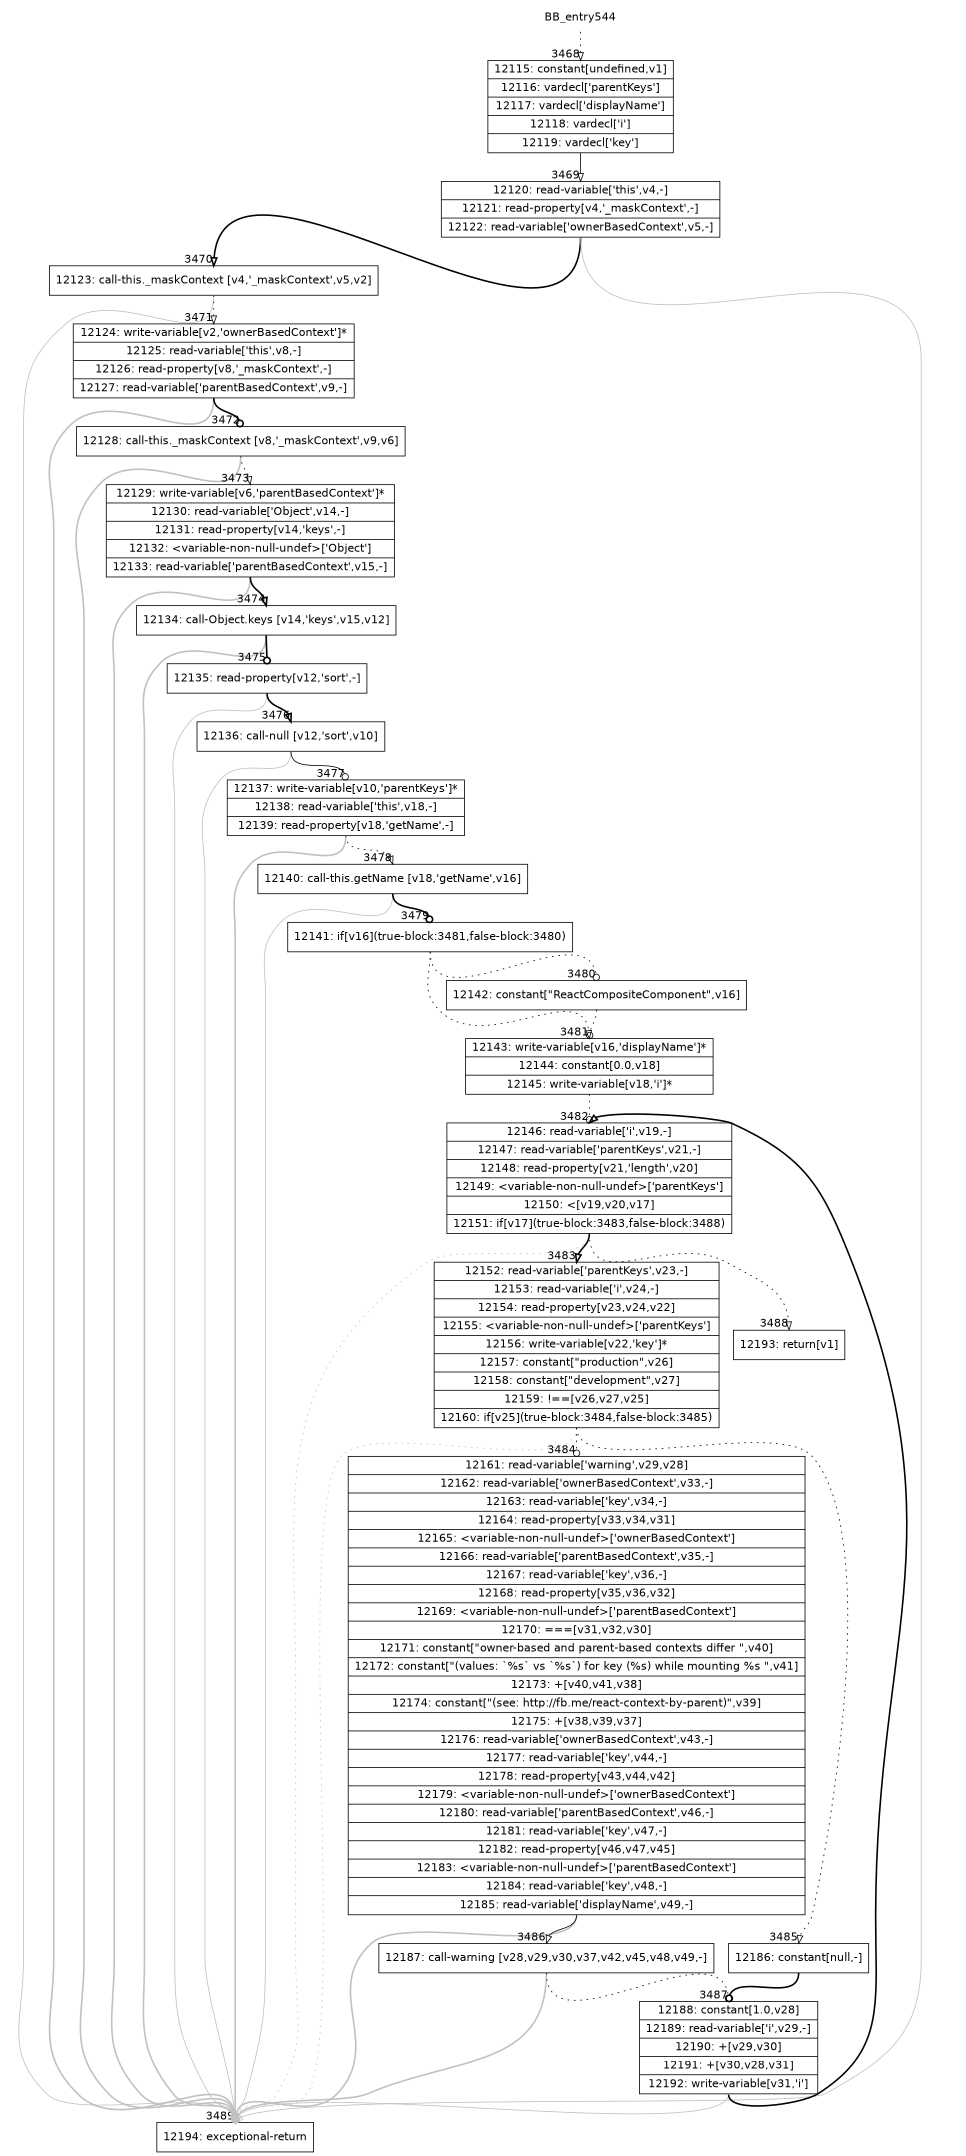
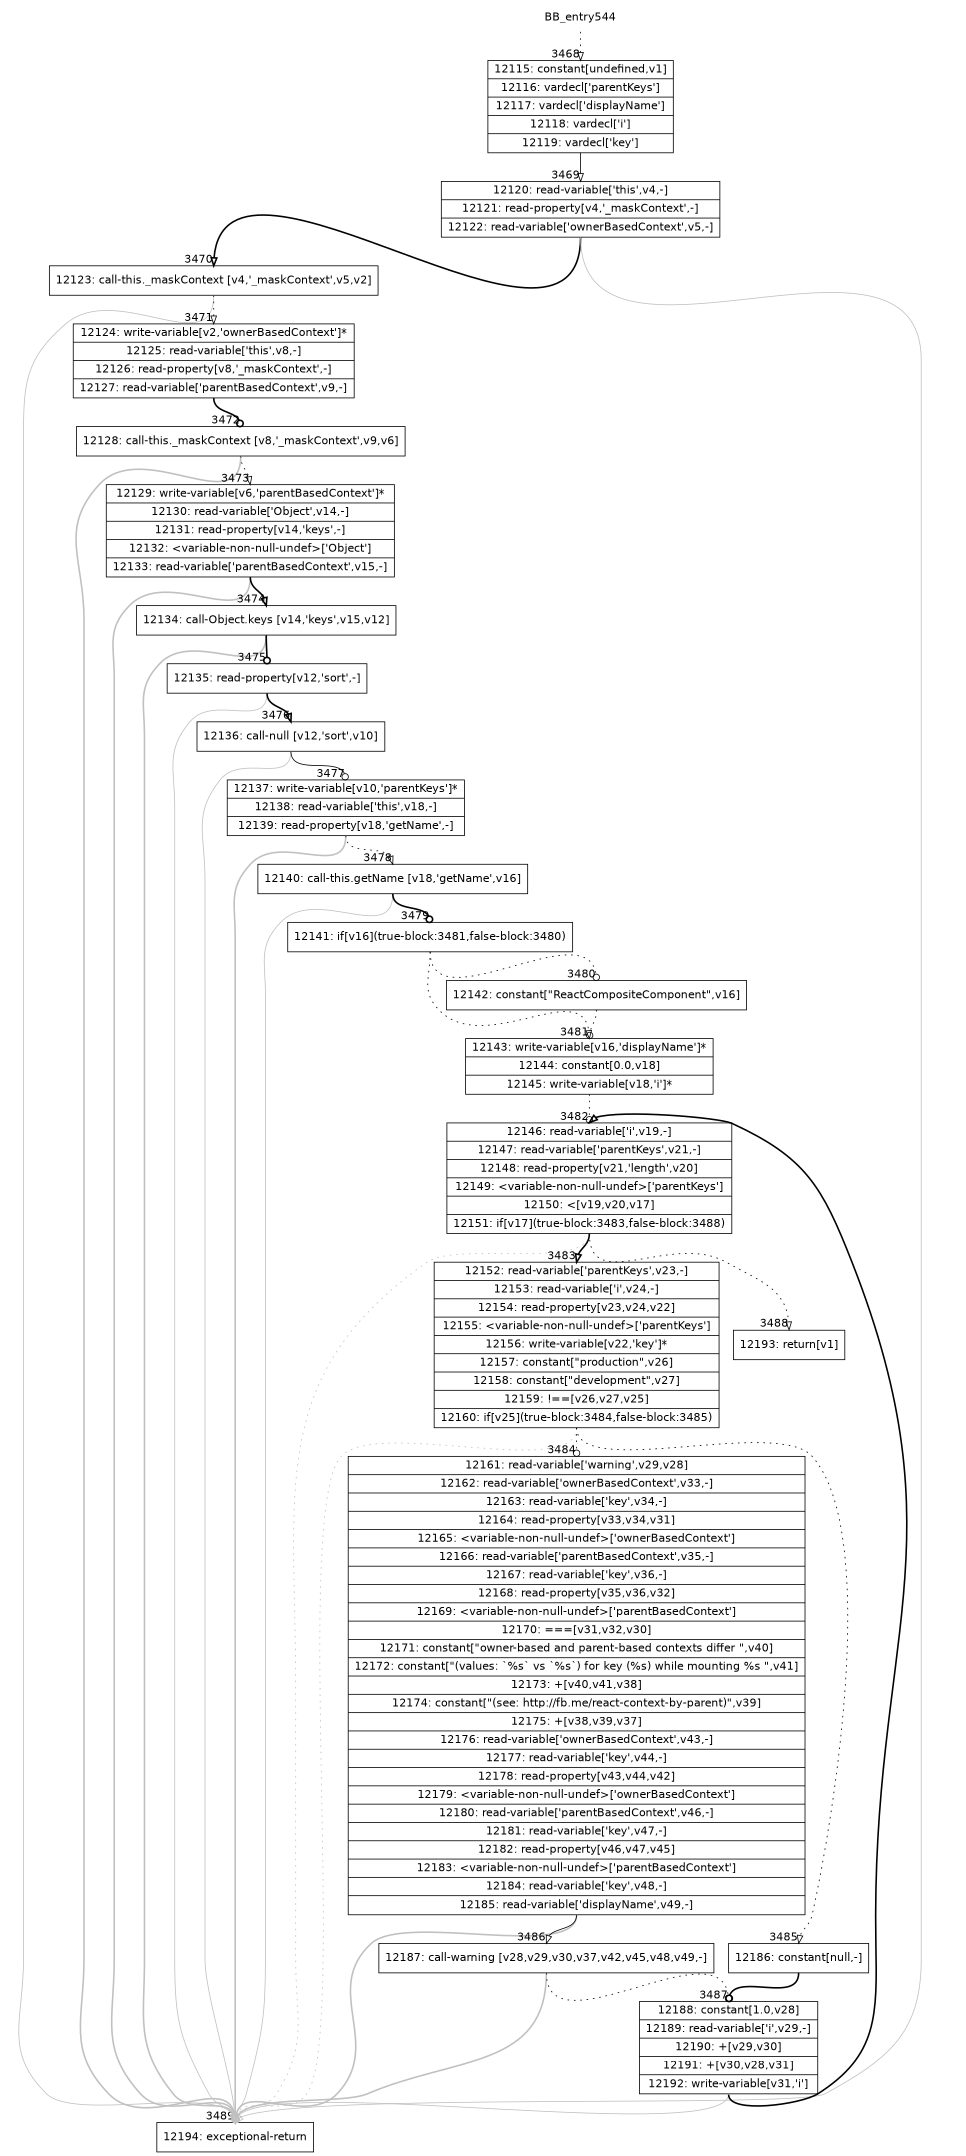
edge "12124: write-variable[v2,'ownerBasedContext']*" -> "12194: exceptional-return": removed
